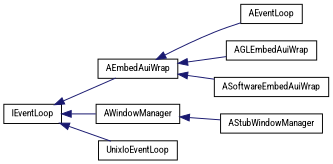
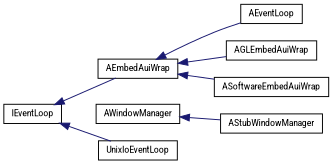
edge "AWindowManager" -> "IEventLoop": removed
